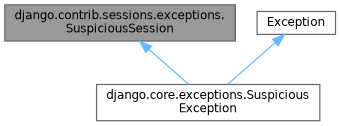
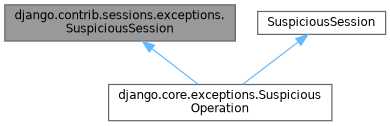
node "Exception": label "Exception" -> "SuspiciousSession"
node "django.core.exceptions.Suspicious Exception": label "django.core.exceptions.Suspicious Exception" -> "django.core.exceptions.Suspicious Operation"
